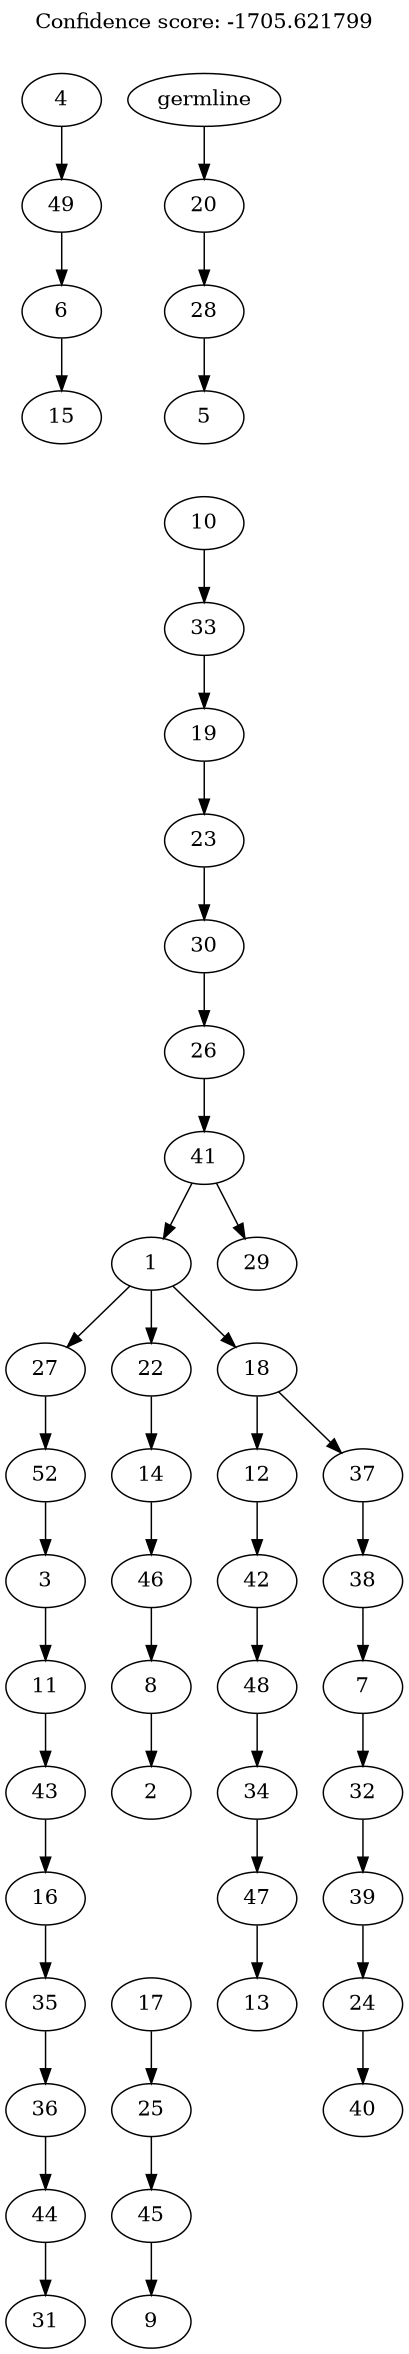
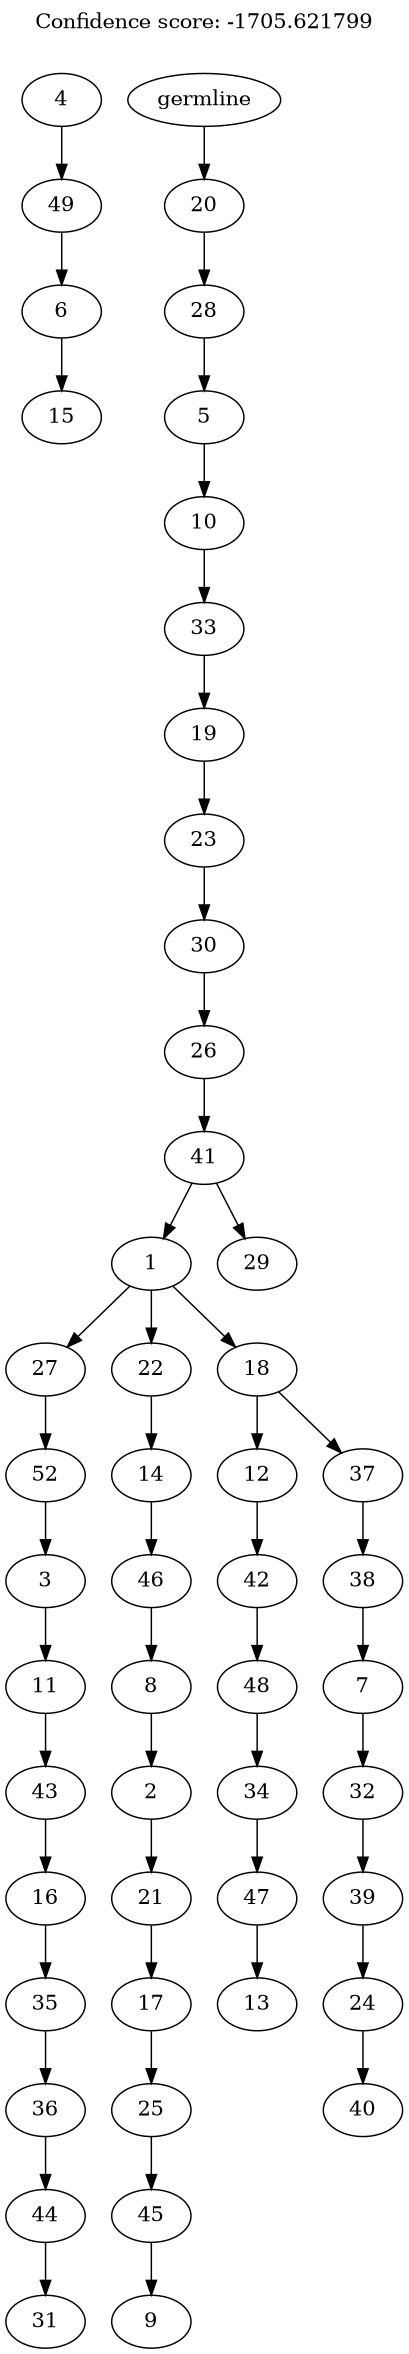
edge "5" -> "10": added
node "21": added
